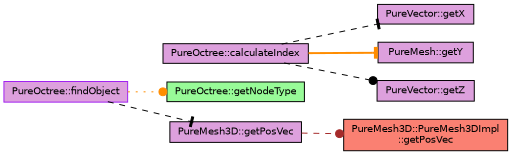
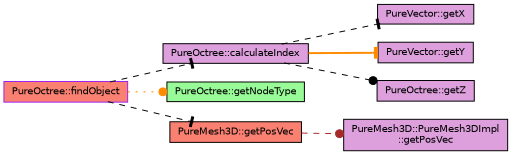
node "PureMesh::getY": label "PureMesh::getY" -> "PureVector::getY"
edge "PureOctree::findObject" -> "PureOctree::calculateIndex": added
node "PureVector::getZ": label "PureVector::getZ" -> "PureOctree::getZ"
node "PureOctree::findObject": fillcolor plum -> salmon
node "PureMesh3D::getPosVec": fillcolor plum -> salmon
node "PureMesh3D::PureMesh3DImpl ::getPosVec": fillcolor salmon -> plum
